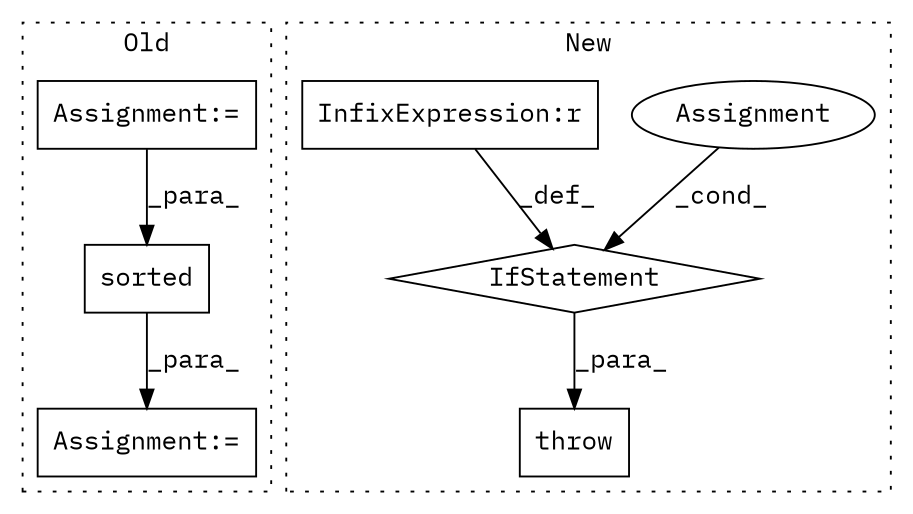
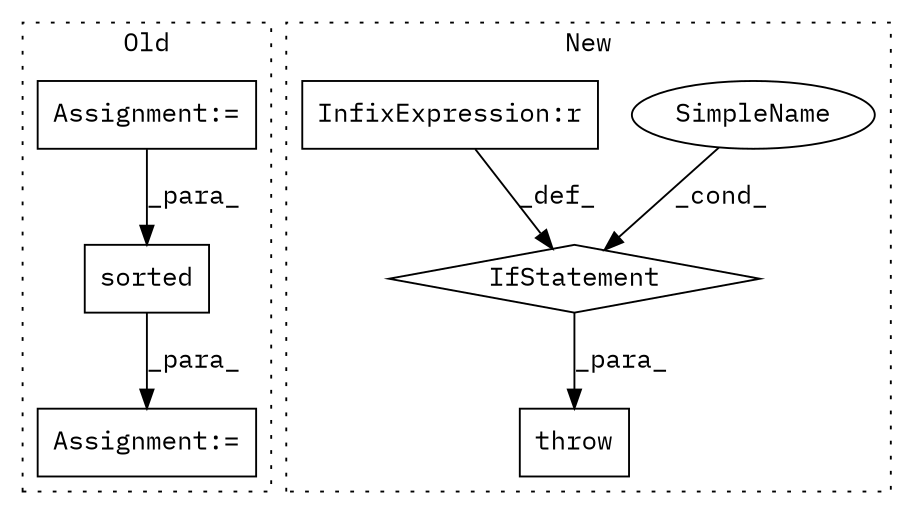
node "Assignment": label "Assignment" -> "SimpleName"
